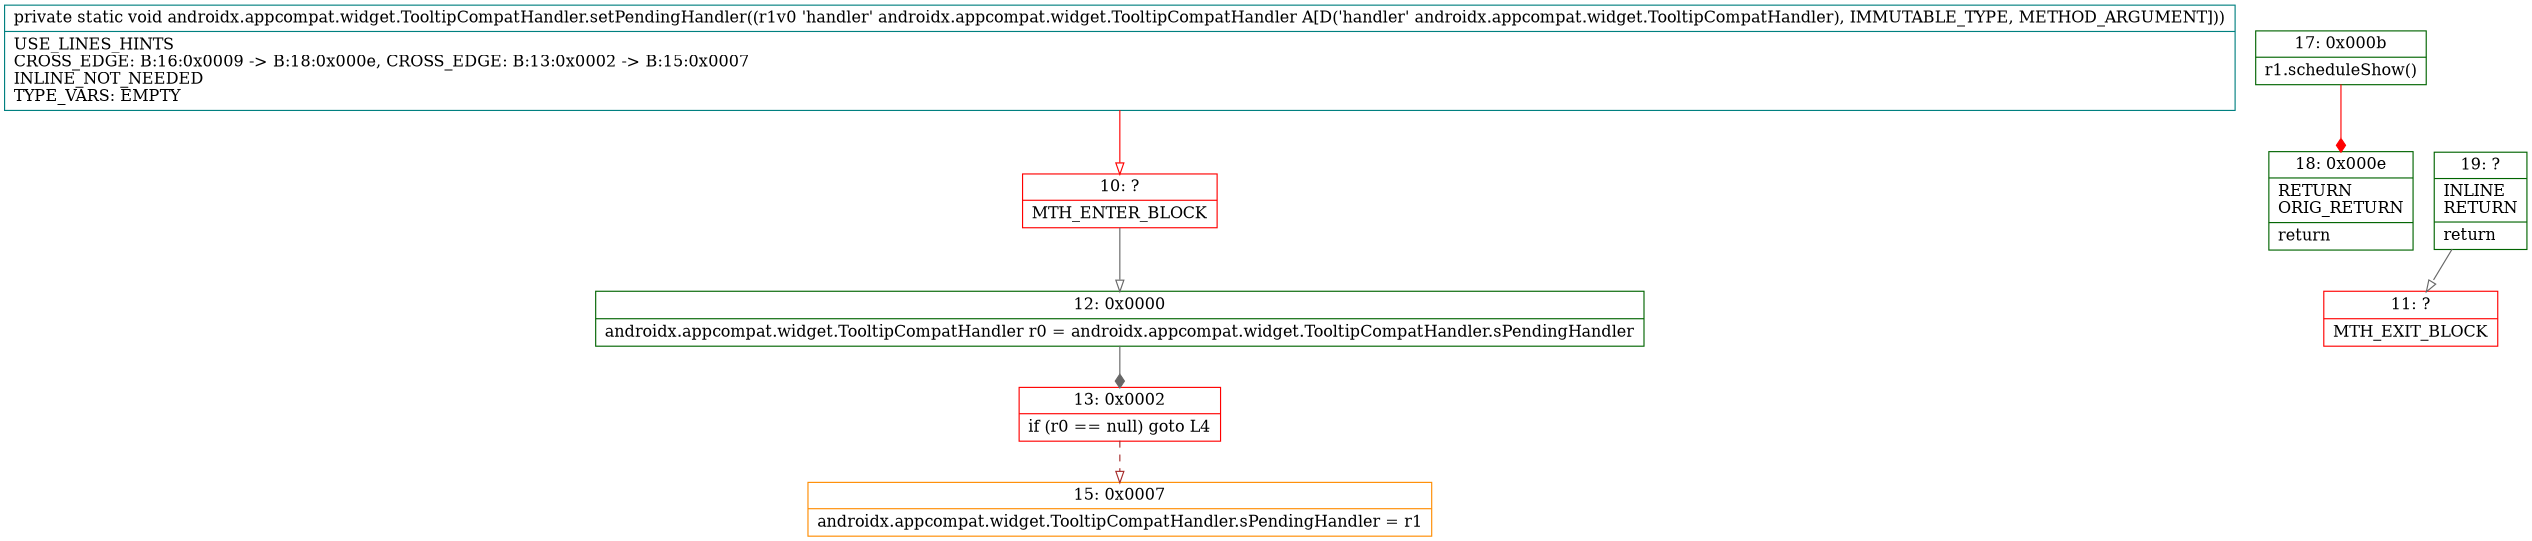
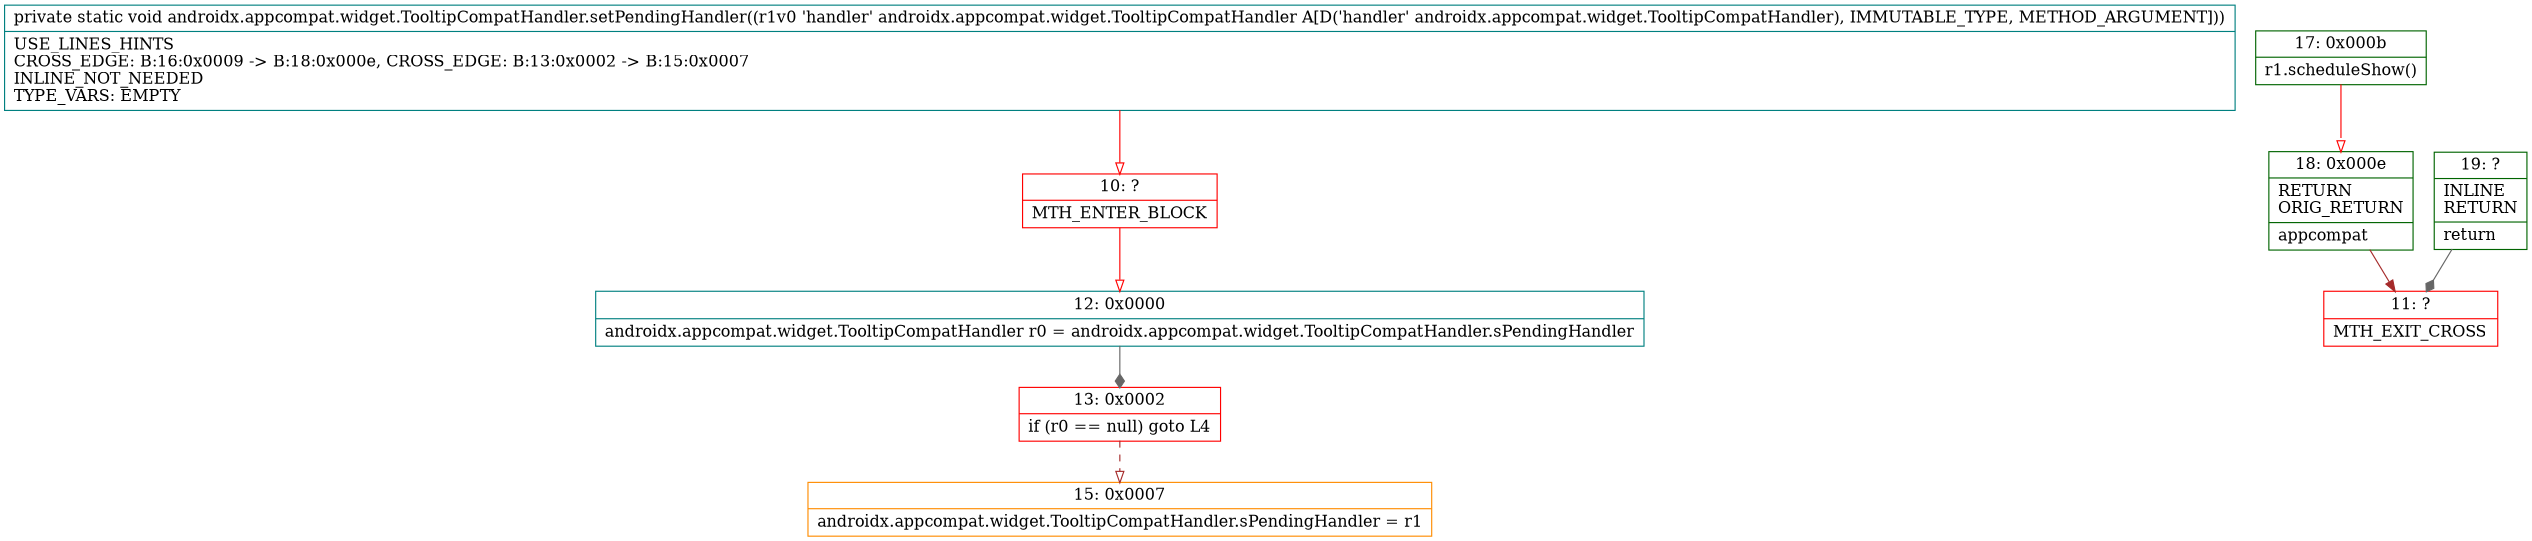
edge "17: 0x000b" -> "18: 0x000e": arrowhead diamond -> onormal
node "18: 0x000e": text "return" -> "appcompat"
edge "10: ?" -> "12: 0x0000": color gray40 -> red
edge "19: ?" -> "11: ?": arrowhead onormal -> diamond
edge "18: 0x000e" -> "11: ?": added
node "12: 0x0000": color darkgreen -> teal
node "11: ?": text "MTH_EXIT_BLOCK" -> "MTH_EXIT_CROSS"
